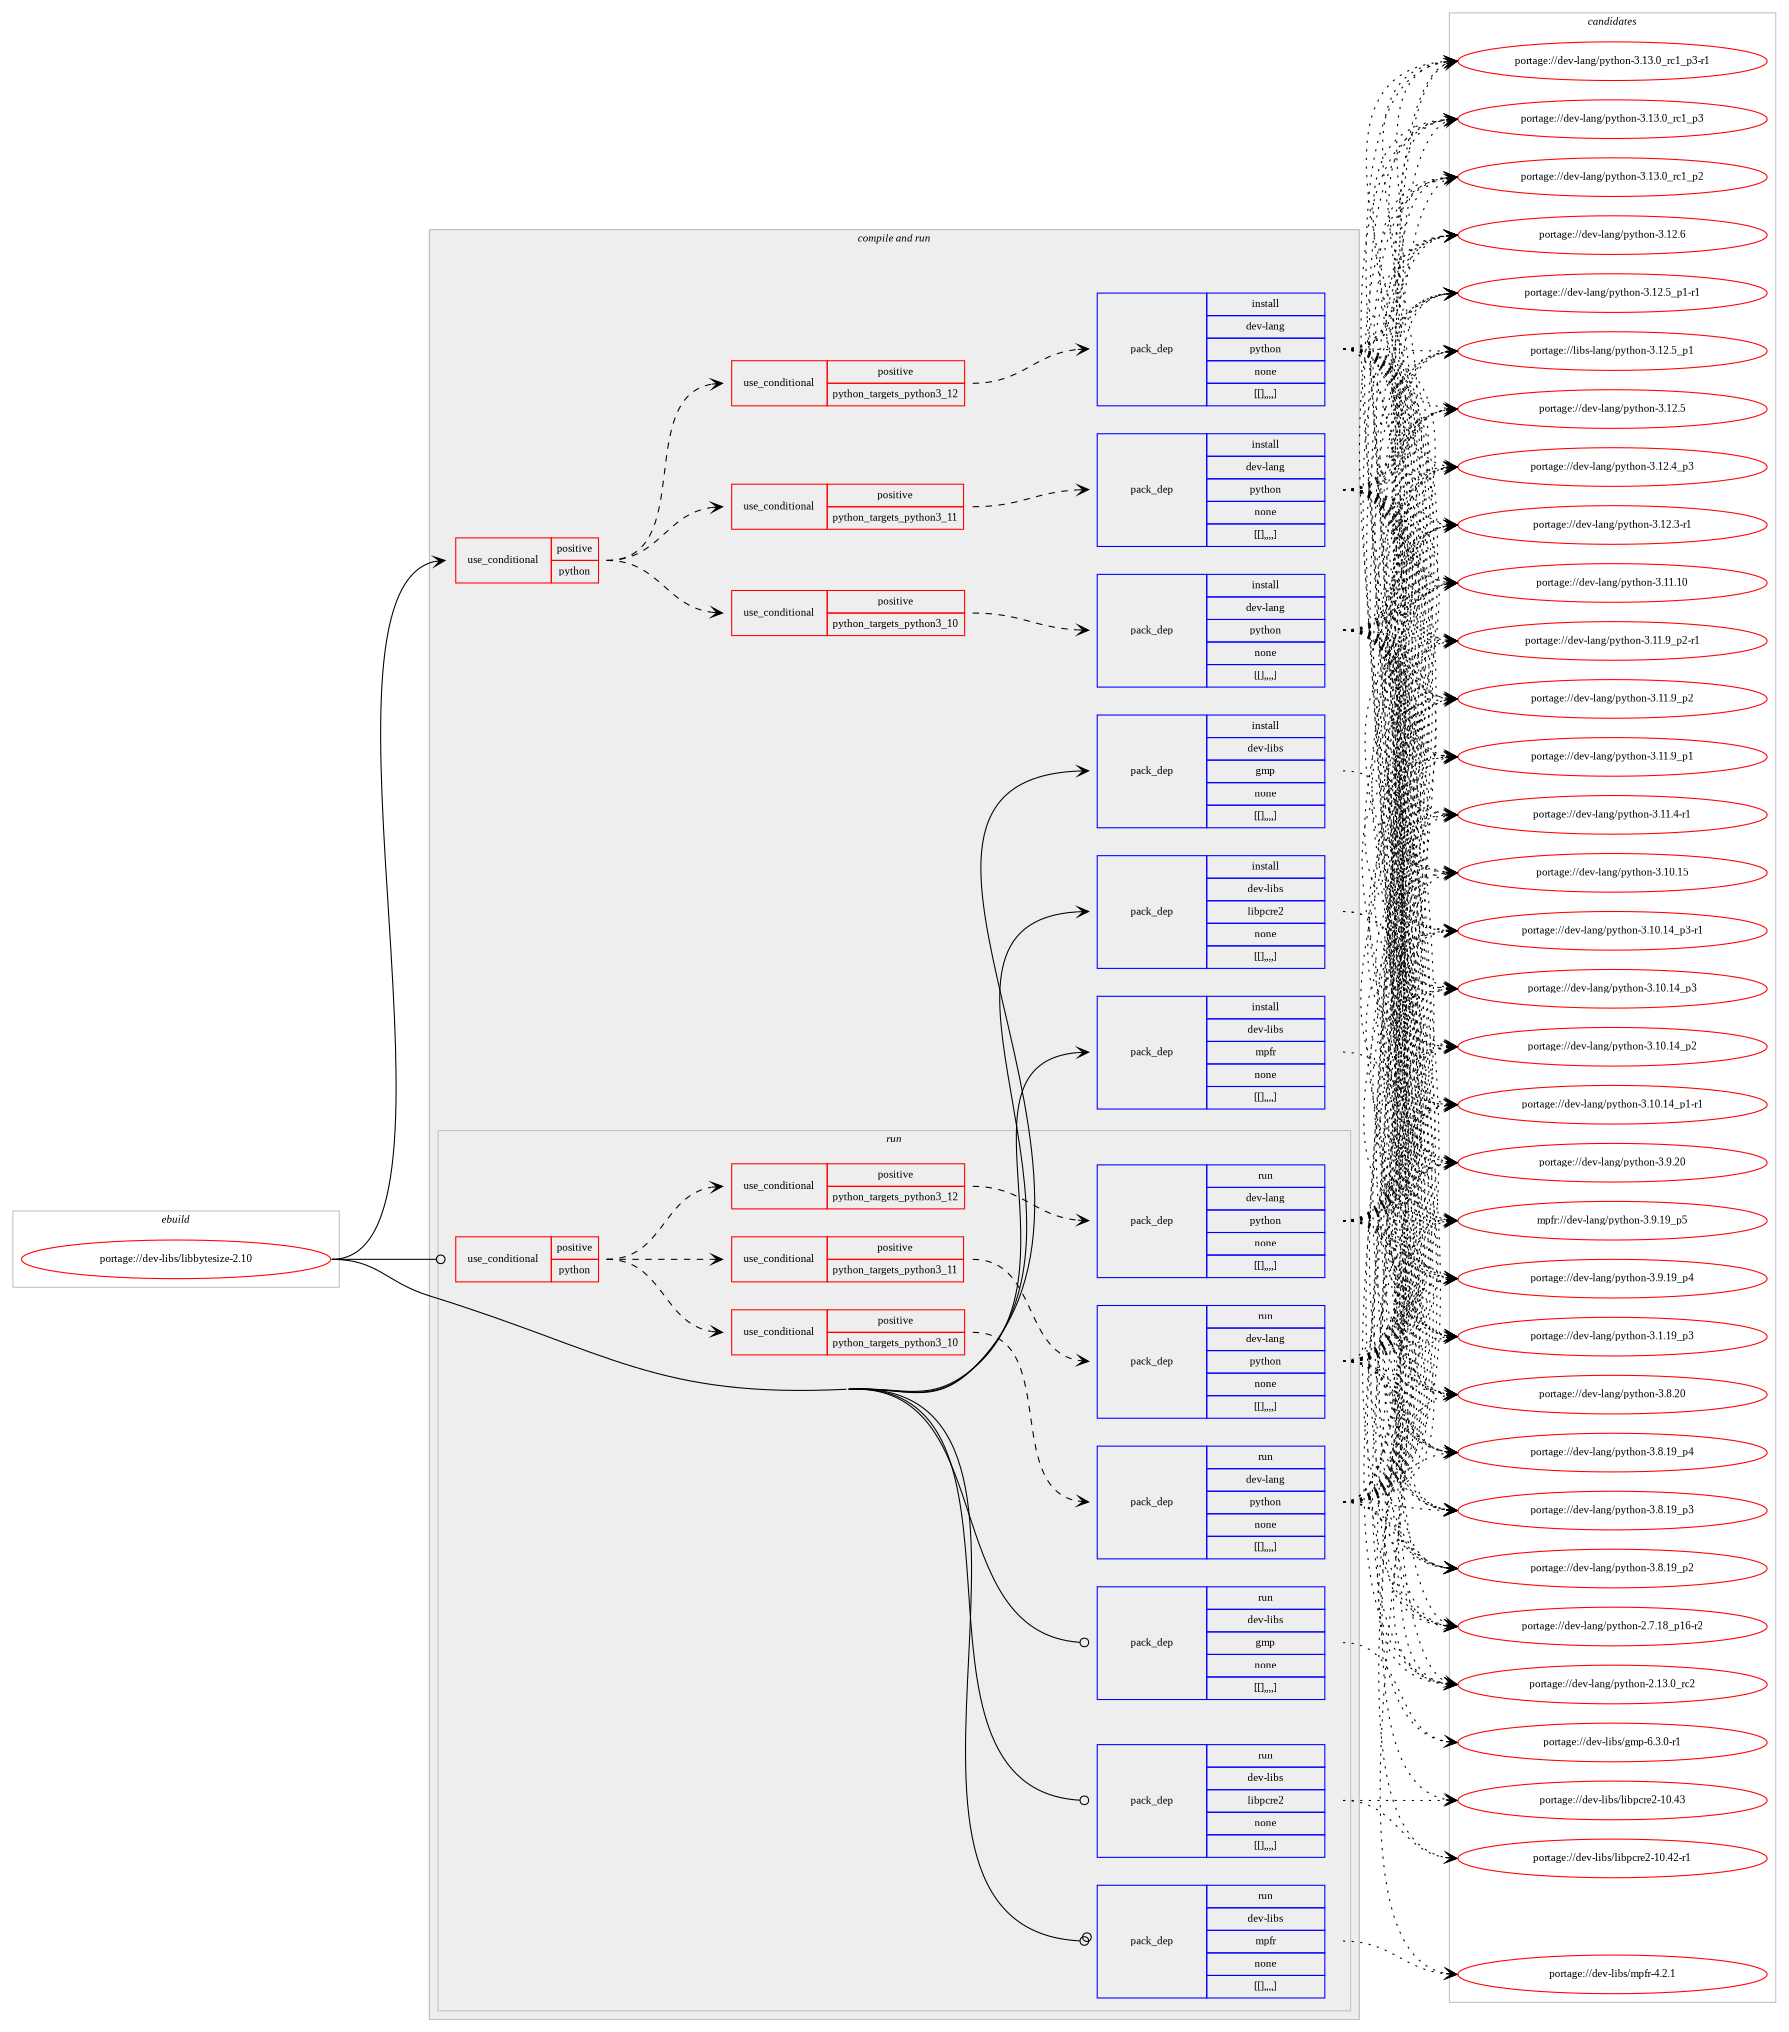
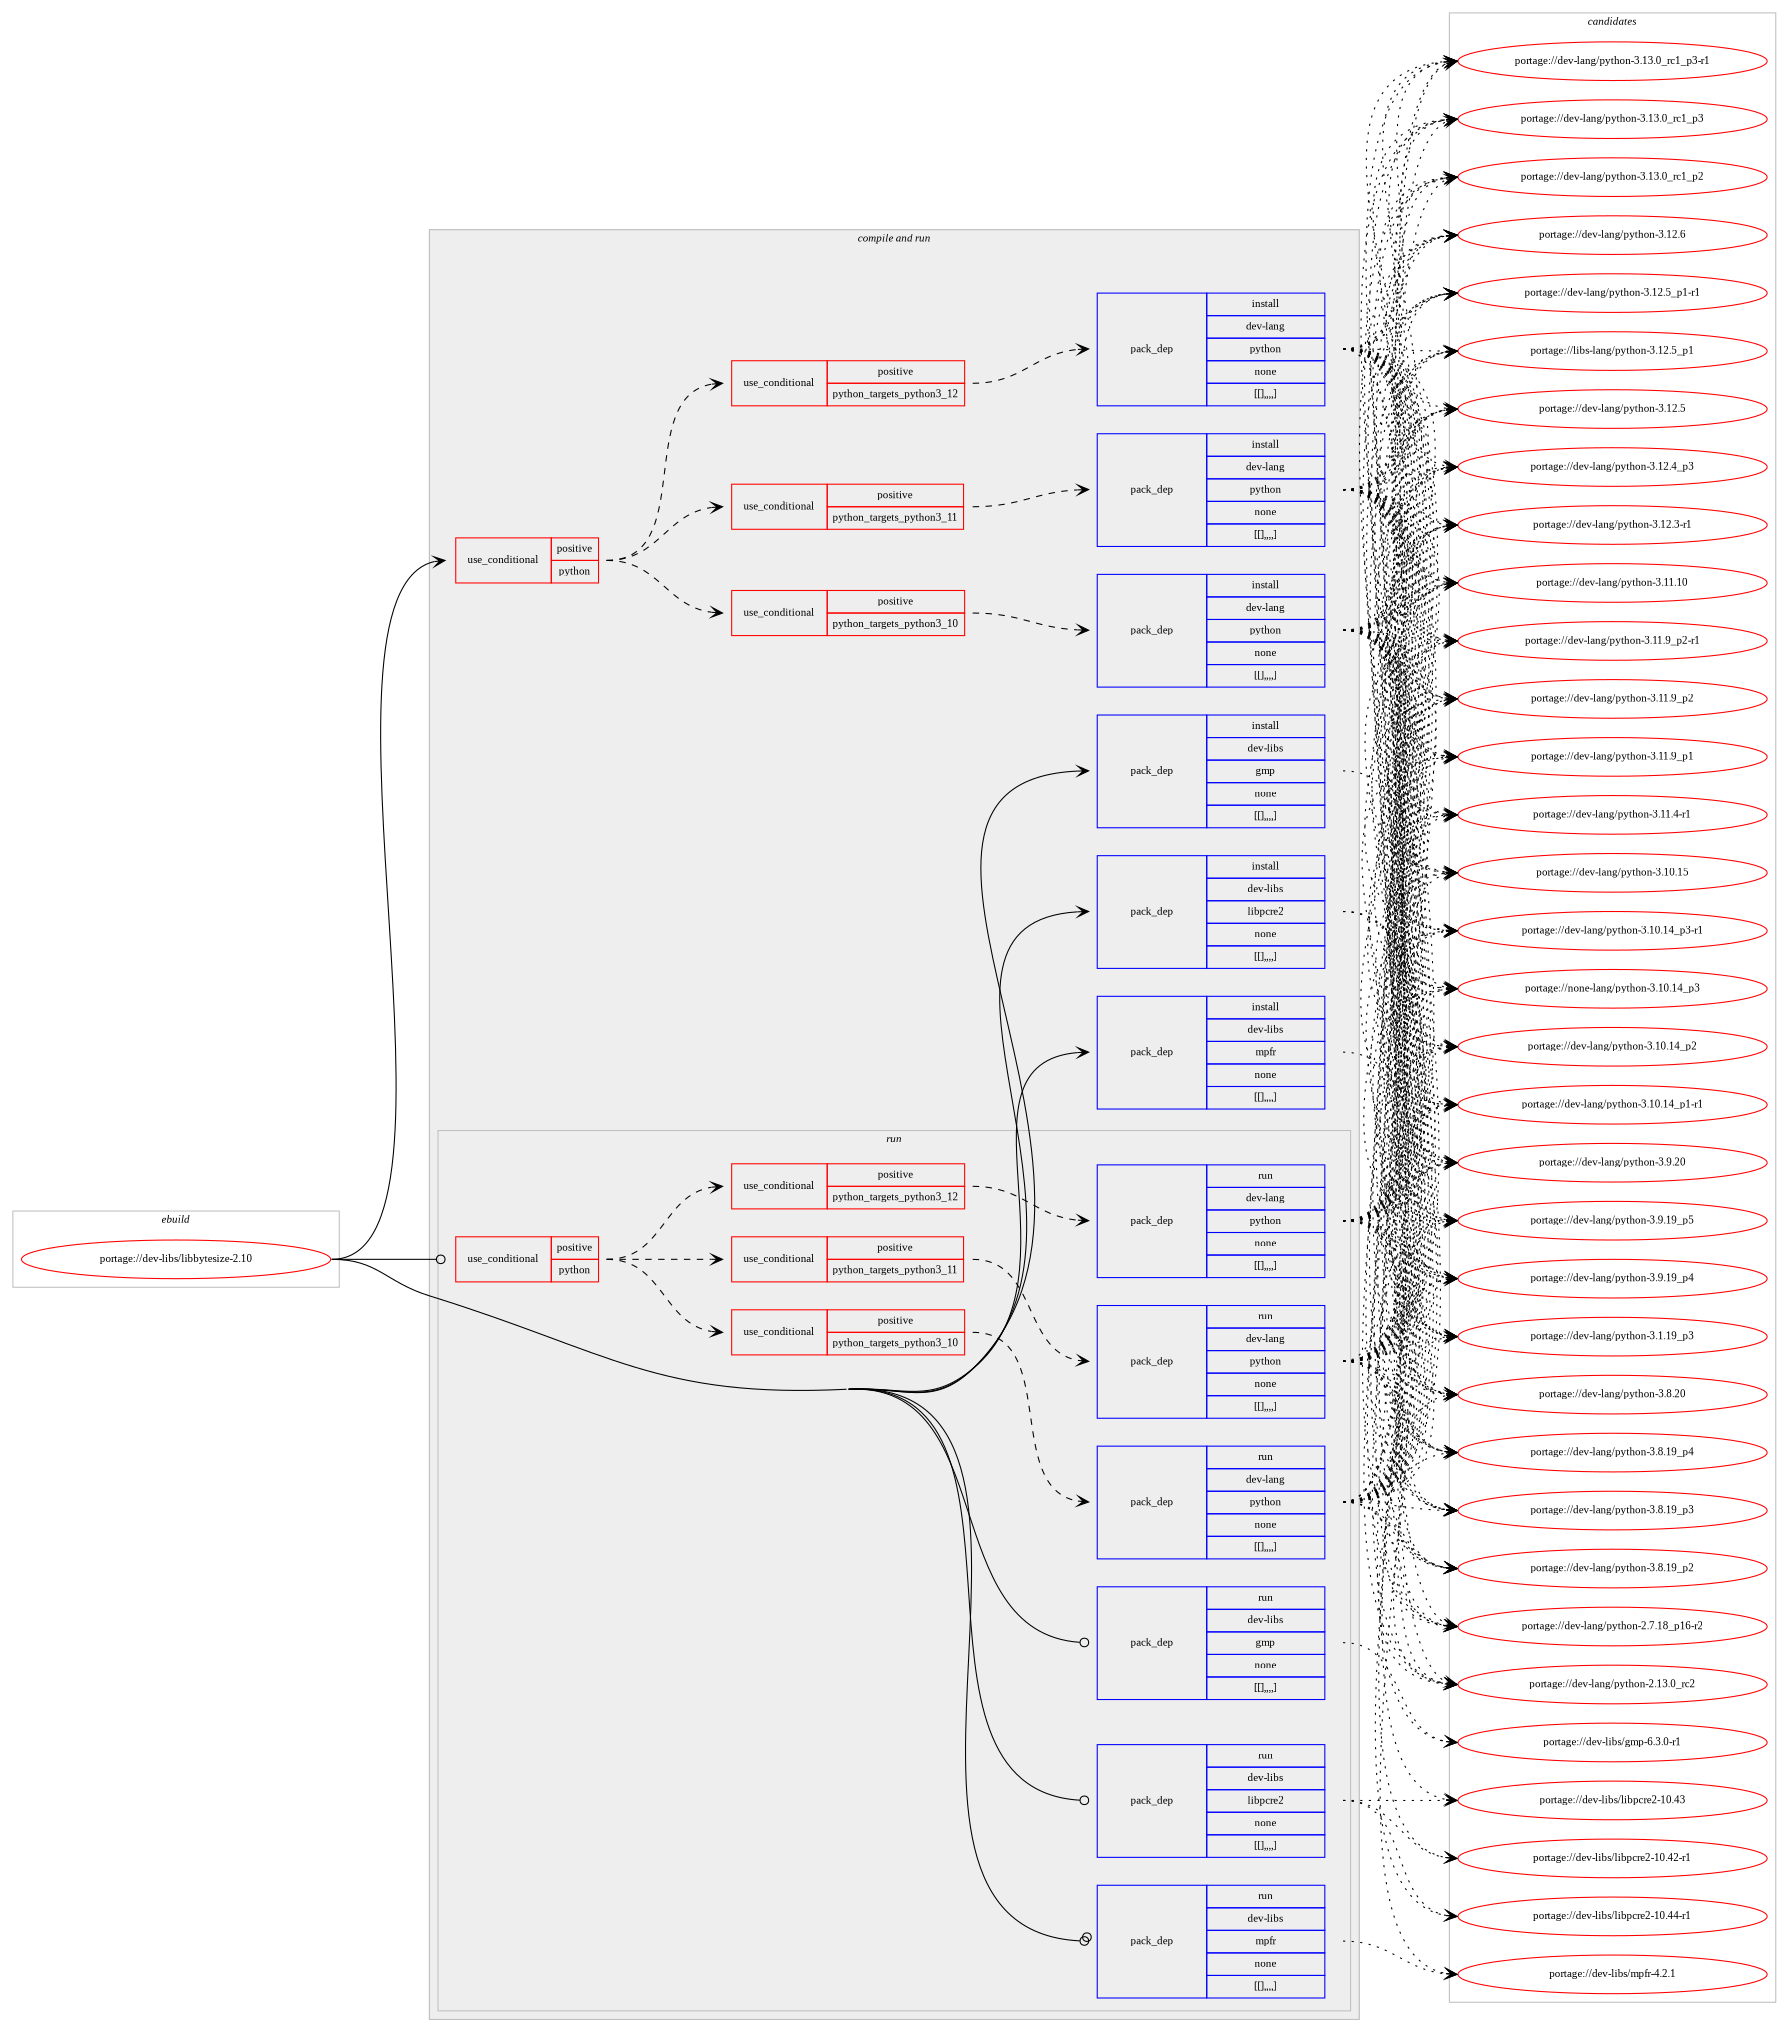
node "portage://dev-lang/python-3.10.14_p3": label "portage://dev-lang/python-3.10.14_p3" -> "portage://none-lang/python-3.10.14_p3"
node "mpfr://dev-lang/python-3.9.19_p5": label "mpfr://dev-lang/python-3.9.19_p5" -> "portage://dev-lang/python-3.9.19_p5"
node "portage://dev-libs/libpcre2-10.44-r1": added
